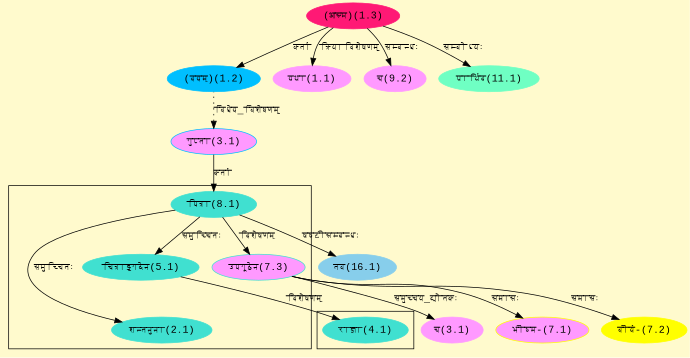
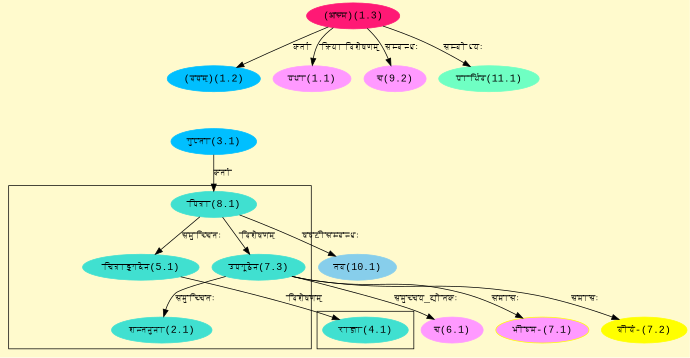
edge "(वयम्)(1.2)" -> "गुप्ता(3.1)": removed, label "विधेय_विशेषणम्"
node "गुप्ता(3.1)": fillcolor #ff99ff -> #00bfff
edge "पित्रा(8.1)" -> "शन्तनुना(2.1)": now "उपगूढेन(7.3)" -> "शन्तनुना(2.1)"
node "उपगूढेन(7.3)": fillcolor #ff99ff -> #40e0d0
node "तव(16.1)": label "तव(16.1)" -> "तव(10.1)"
node "च(3.1)": label "च(3.1)" -> "च(6.1)"
